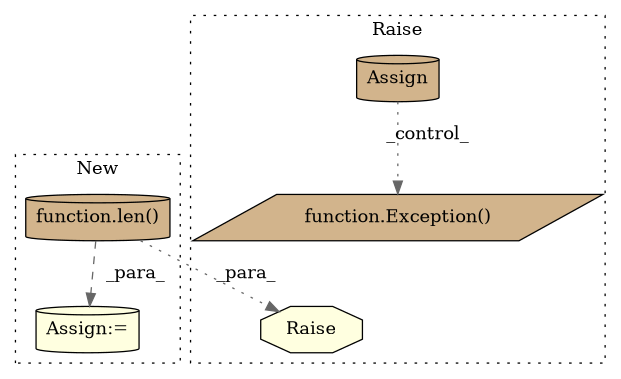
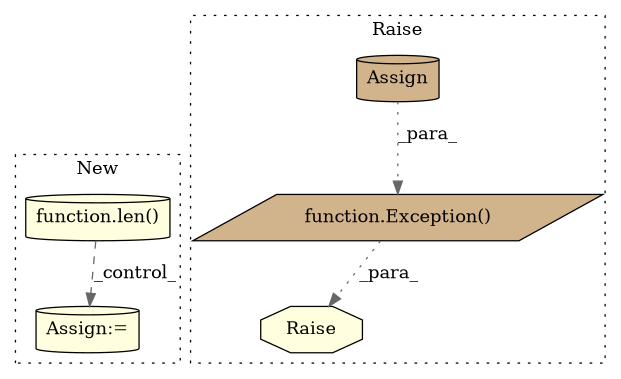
edge "Assign" -> "function.Exception()": label "_control_" -> "_para_"
node "function.len()": fillcolor tan -> lightyellow
edge "function.len()" -> "Raise": now "function.Exception()" -> "Raise"
edge "function.len()" -> "Assign:=": label "_para_" -> "_control_"
